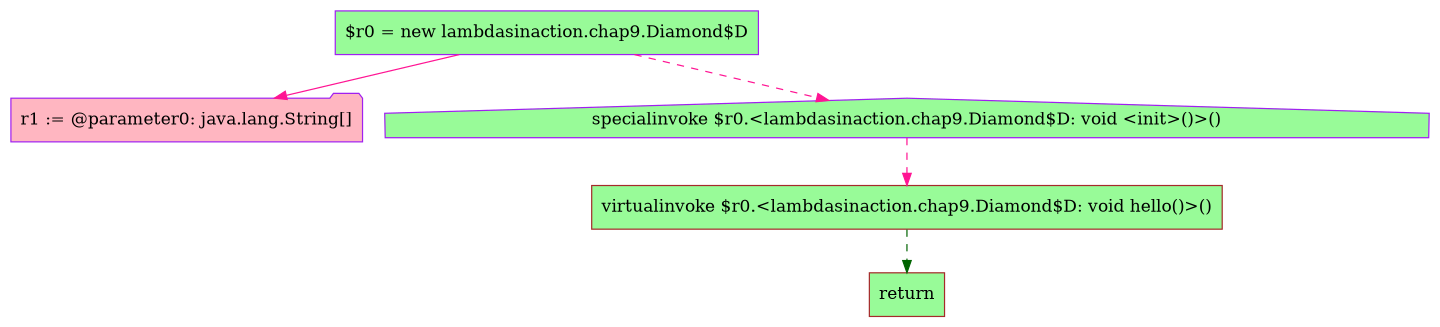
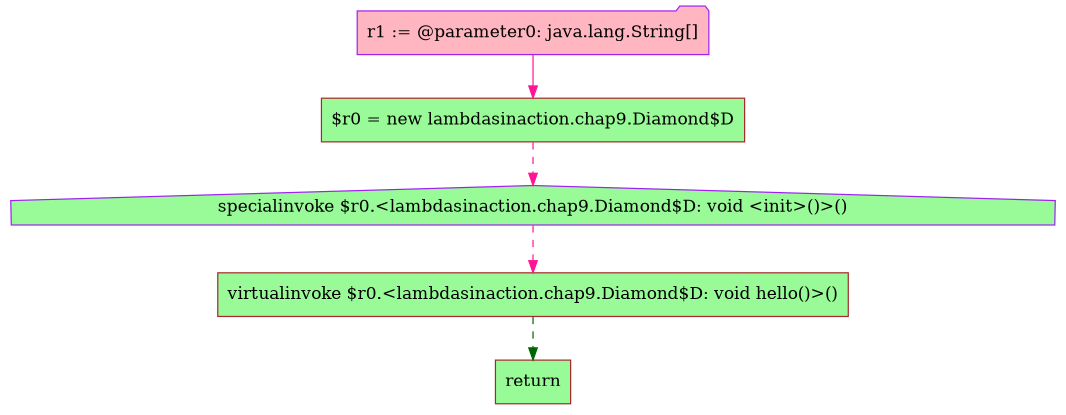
node "$r0 = new lambdasinaction.chap9.Diamond$D": color purple -> brown
edge "$r0 = new lambdasinaction.chap9.Diamond$D" -> "r1 := @parameter0: java.lang.String[]": reversed
